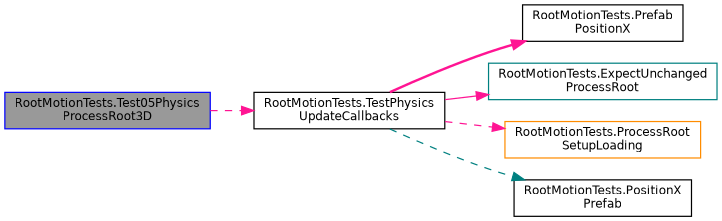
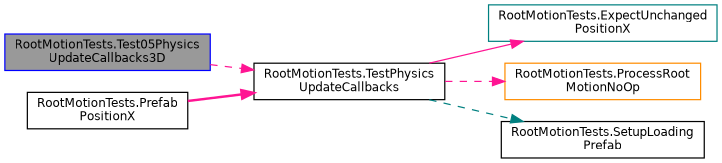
edge "RootMotionTests.TestPhysics UpdateCallbacks" -> "RootMotionTests.Prefab PositionX": reversed
node "RootMotionTests.ExpectUnchanged ProcessRoot": label "RootMotionTests.ExpectUnchanged ProcessRoot" -> "RootMotionTests.ExpectUnchanged PositionX"
node "RootMotionTests.Test05Physics ProcessRoot3D": label "RootMotionTests.Test05Physics ProcessRoot3D" -> "RootMotionTests.Test05Physics UpdateCallbacks3D"
node "RootMotionTests.ProcessRoot SetupLoading": label "RootMotionTests.ProcessRoot SetupLoading" -> "RootMotionTests.ProcessRoot MotionNoOp"
node "RootMotionTests.PositionX Prefab": label "RootMotionTests.PositionX Prefab" -> "RootMotionTests.SetupLoading Prefab"
